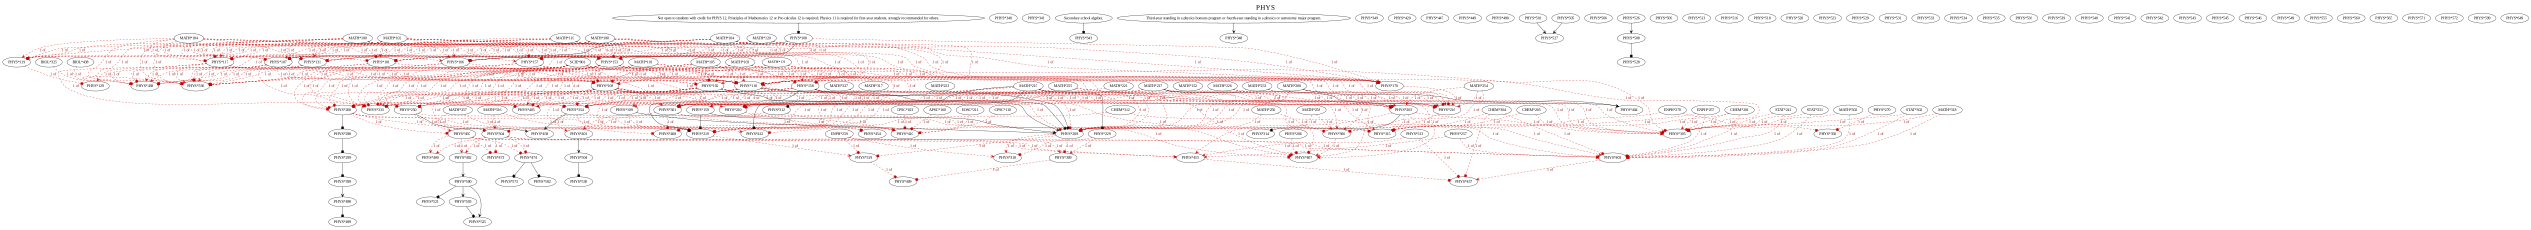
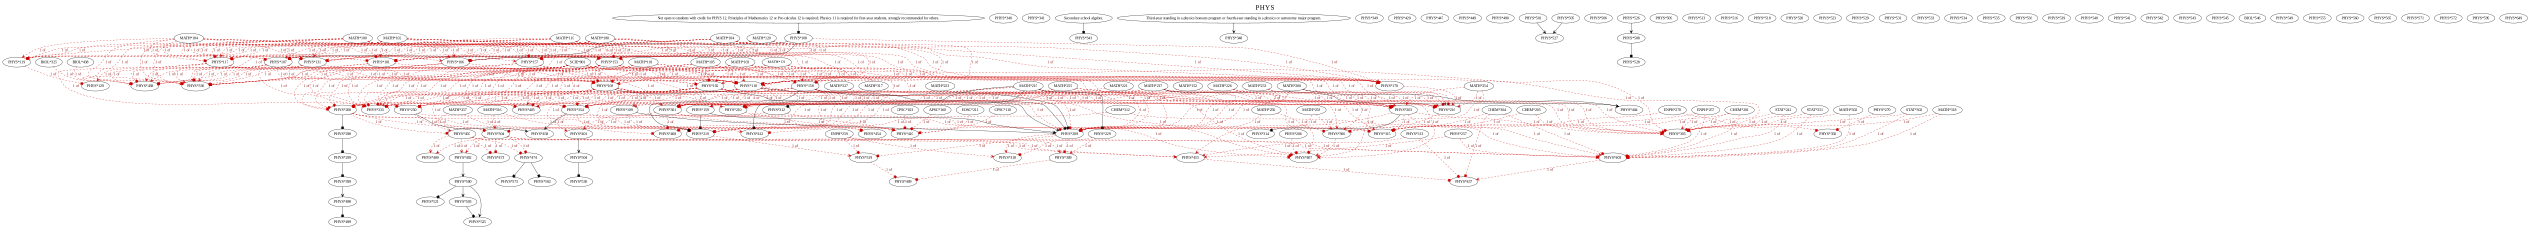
node "PHYS*546": label "PHYS*546" -> "BIOL*546"
edge "PHYS*106" -> "PHYS*330": style dashed -> solid
